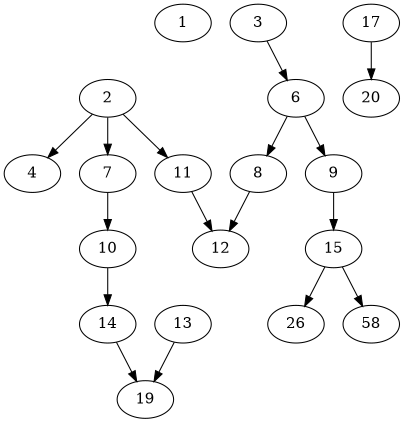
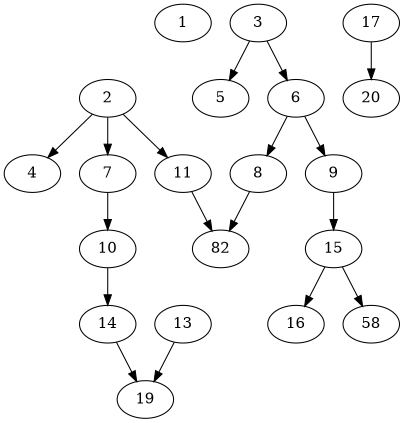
node "5": added
node "12": label "12" -> "82"
node "26": label "26" -> "16"
